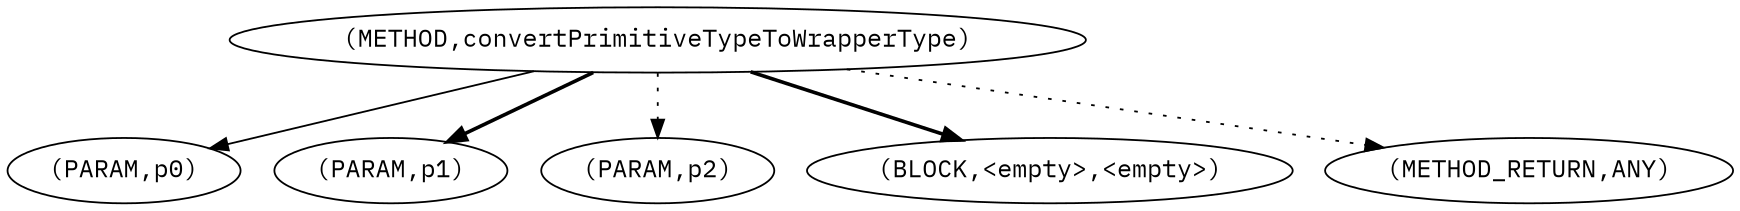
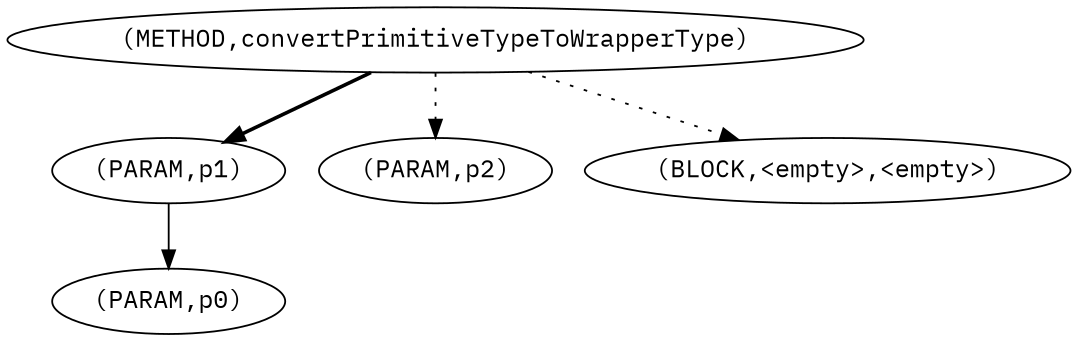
edge "(METHOD,convertPrimitiveTypeToWrapperType)" -> "(BLOCK,<empty>,<empty>)": style bold -> dotted
edge "(METHOD,convertPrimitiveTypeToWrapperType)" -> "(PARAM,p0)": now "(PARAM,p1)" -> "(PARAM,p0)"
node "(METHOD_RETURN,ANY)": removed
